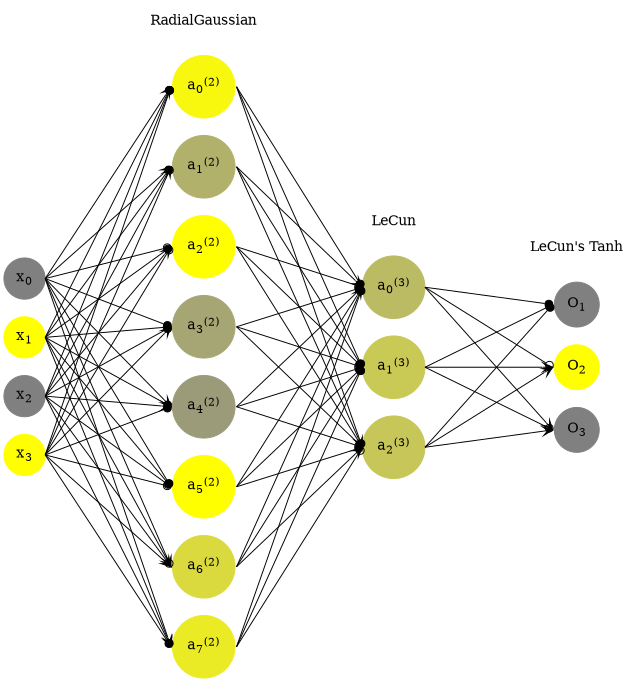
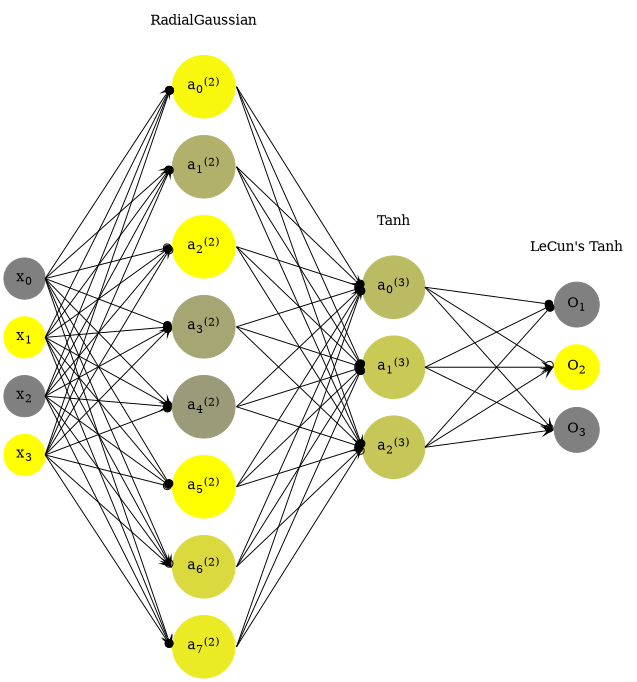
node "LeCun": label "LeCun" -> "Tanh"
